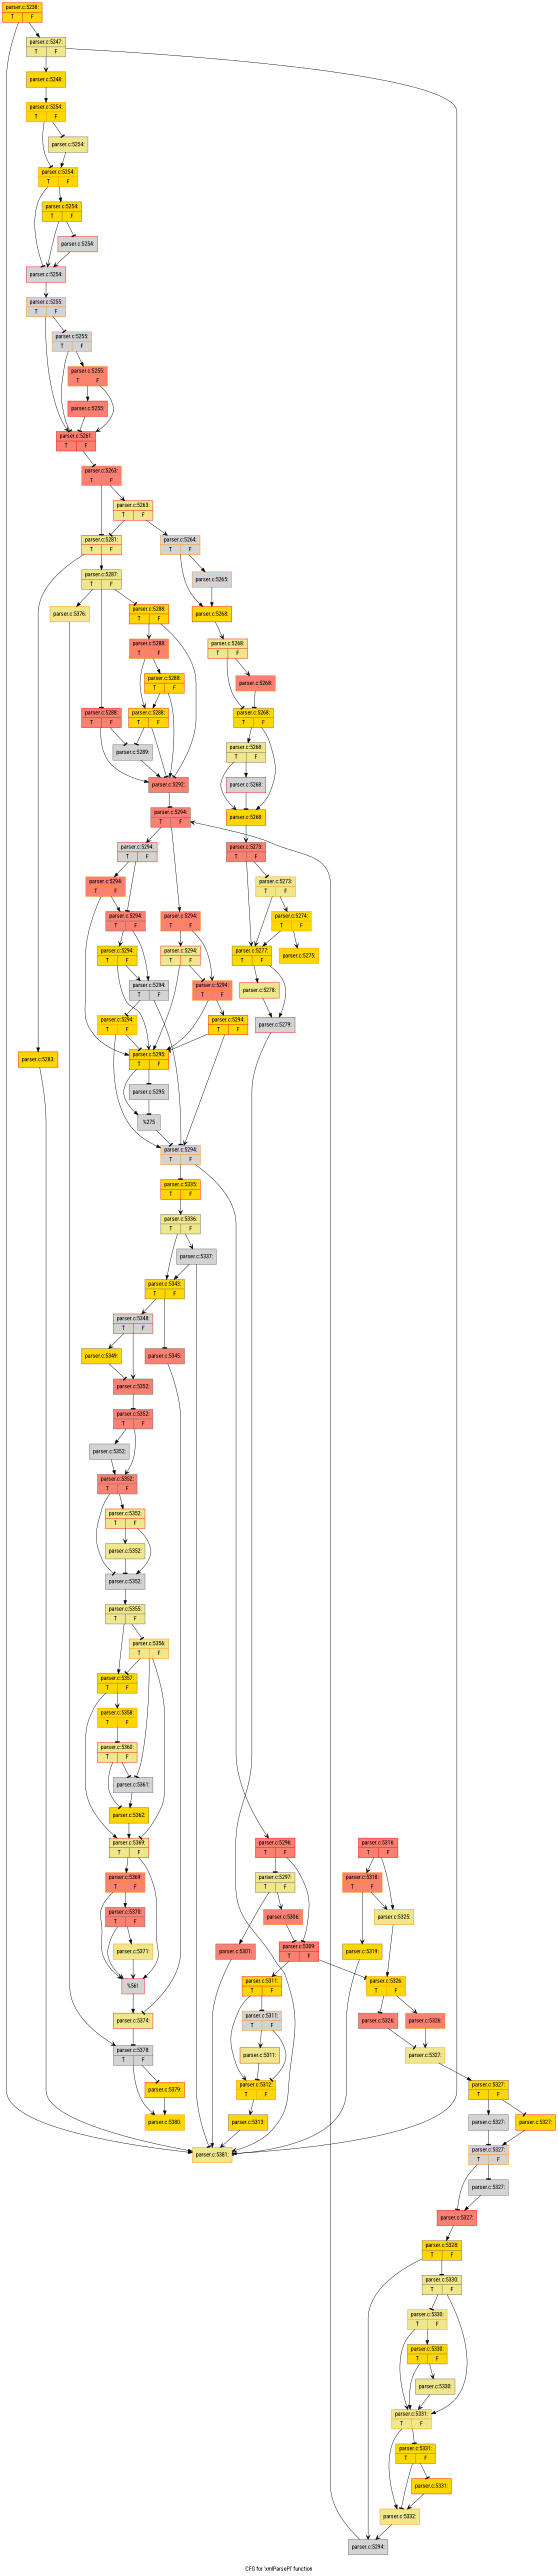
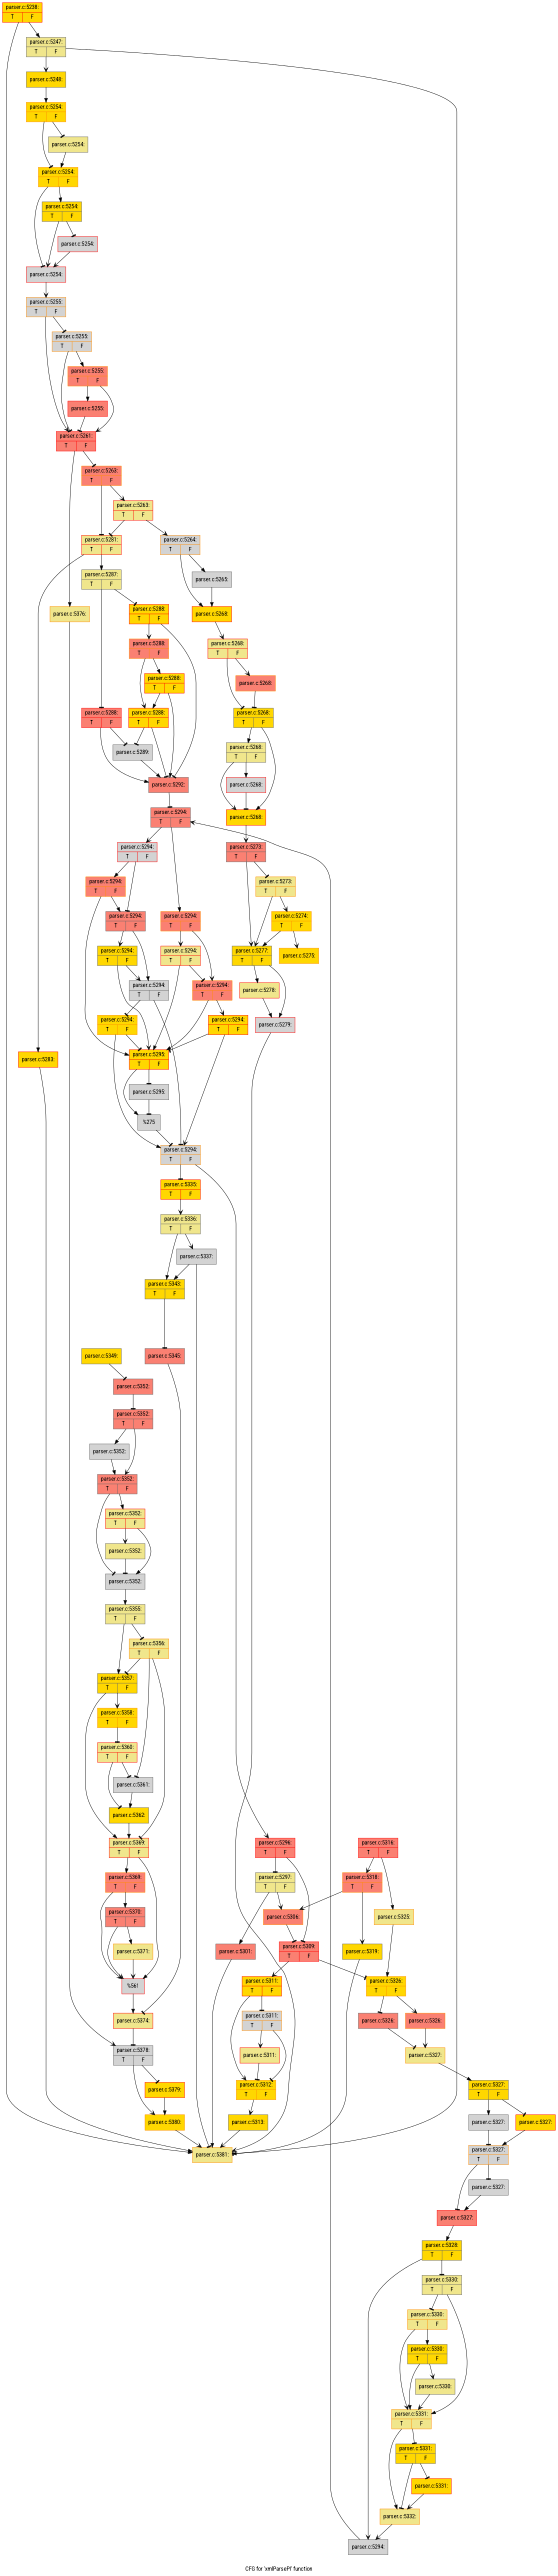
node "parser.c:5265:": color darkorange -> gray40
edge "parser.c:5287:" -> "parser.c:5376:": now "parser.c:5261:" -> "parser.c:5376:"
node "parser.c:5348:": removed
edge "parser.c:5318:" -> "parser.c:5325:": now "parser.c:5318:" -> "parser.c:5306:"
edge "parser.c:5380:" -> "parser.c:5381:": added
